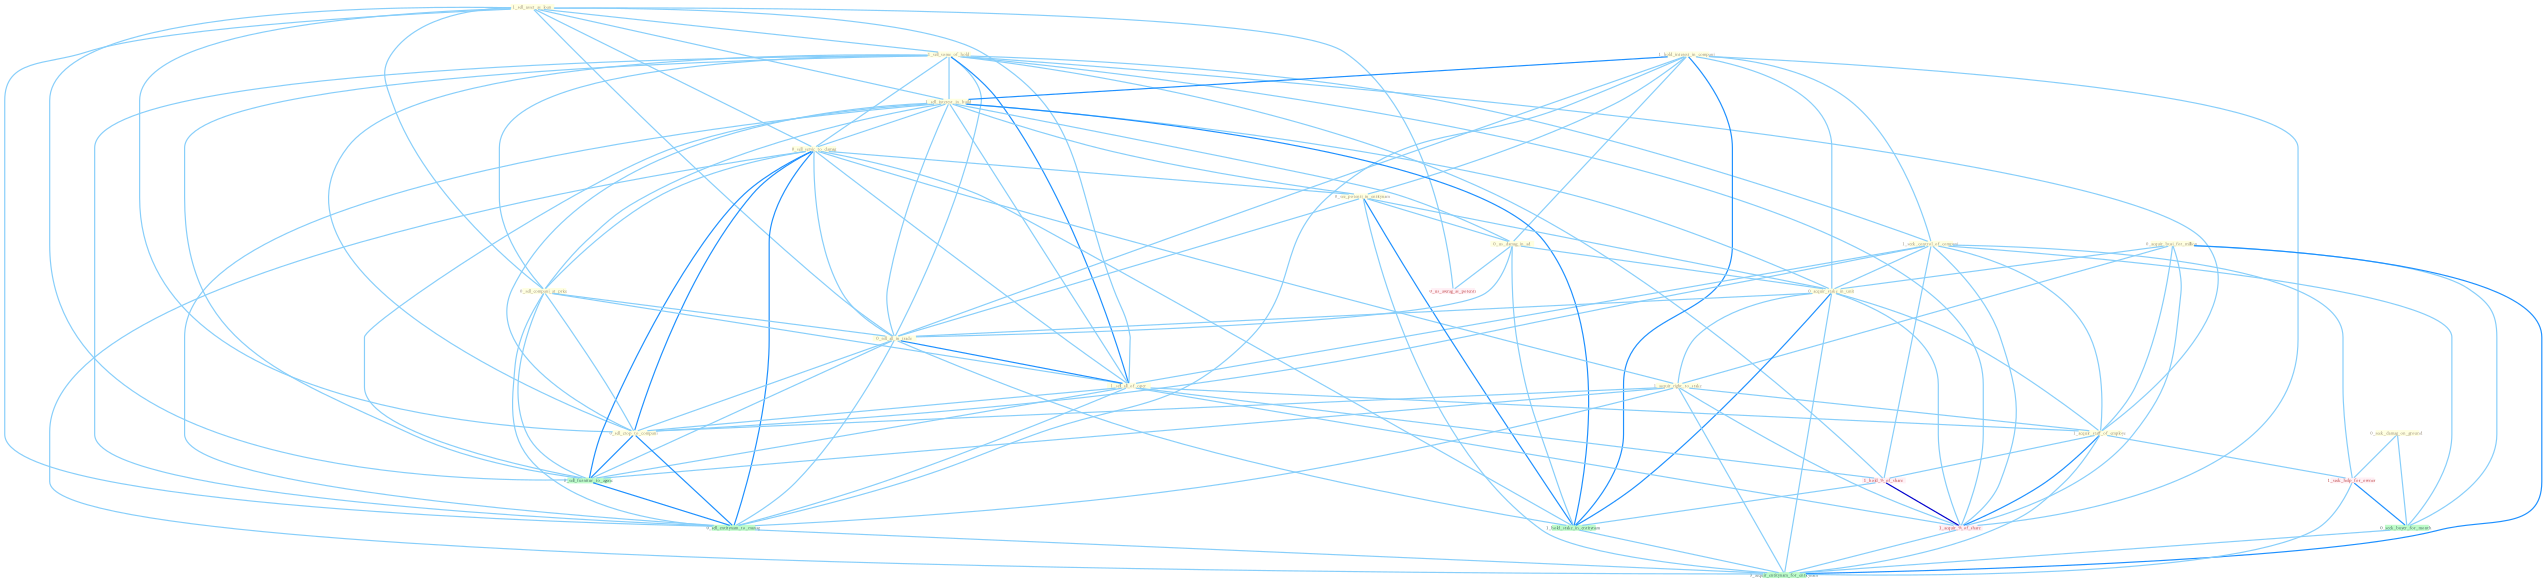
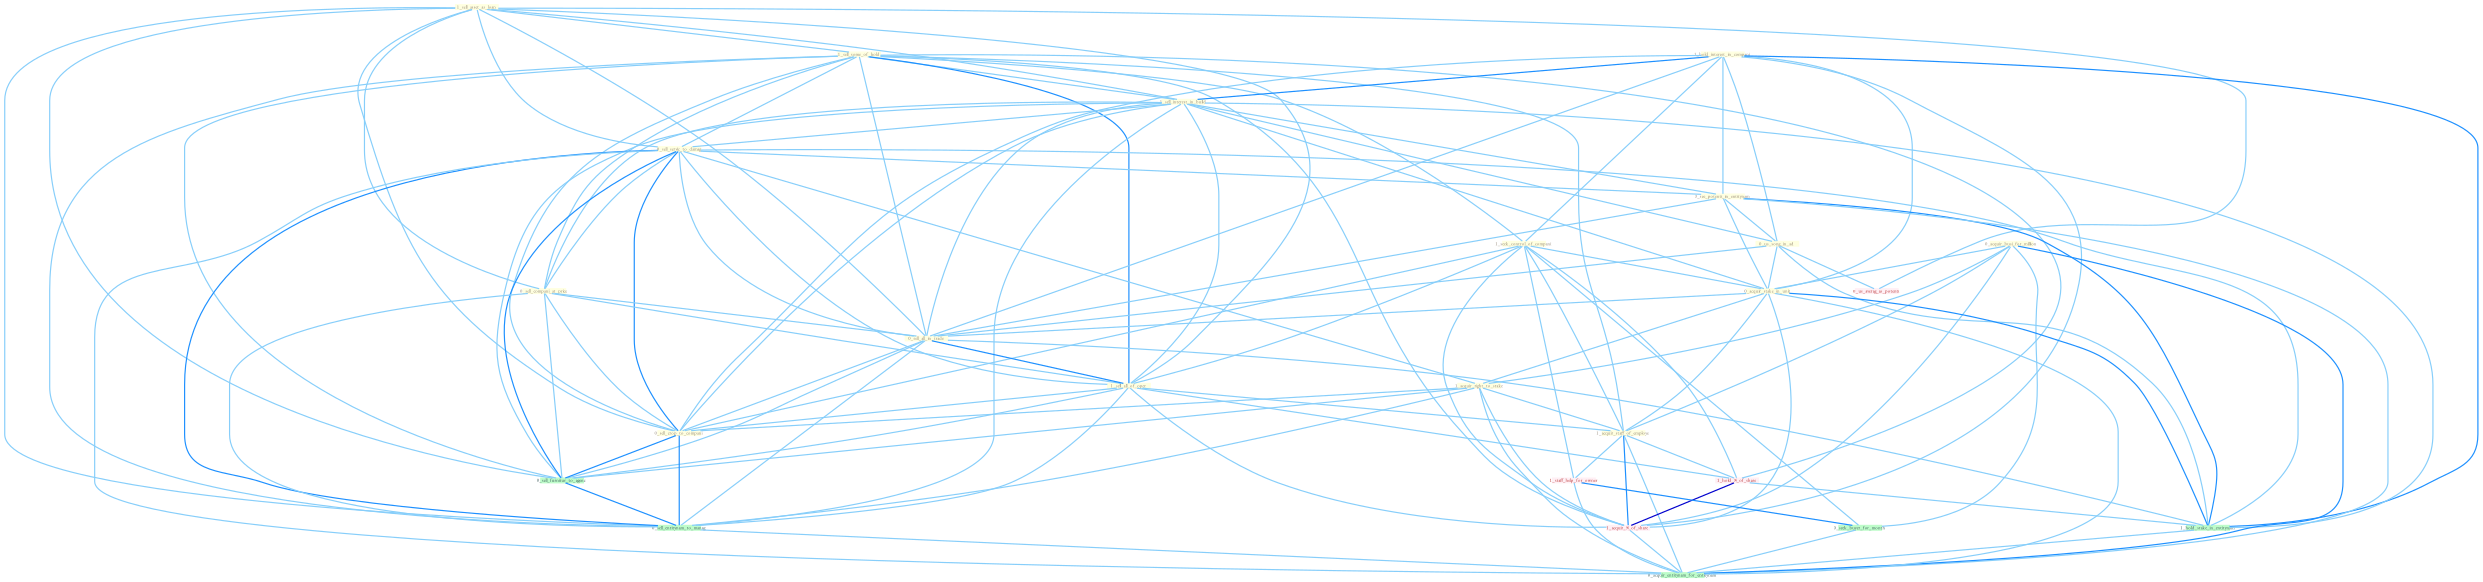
edge "1_sell_interest_in_build" -- "1_hold_stake_in_entitynam": color #1e90ff -> #87cefa
node "0_us_damag_in_ad": label "0_us_damag_in_ad" -> "0_us_song_in_ad"
edge "1_hold_interest_in_compani" -- "0_sell_entitynam_to_manag": now "1_hold_interest_in_compani" -- "0_sell_crop_to_compani"
node "0_seek_damag_on_ground": removed
node "1_seek_help_for_owner": label "1_seek_help_for_owner" -> "1_staff_help_for_owner"
